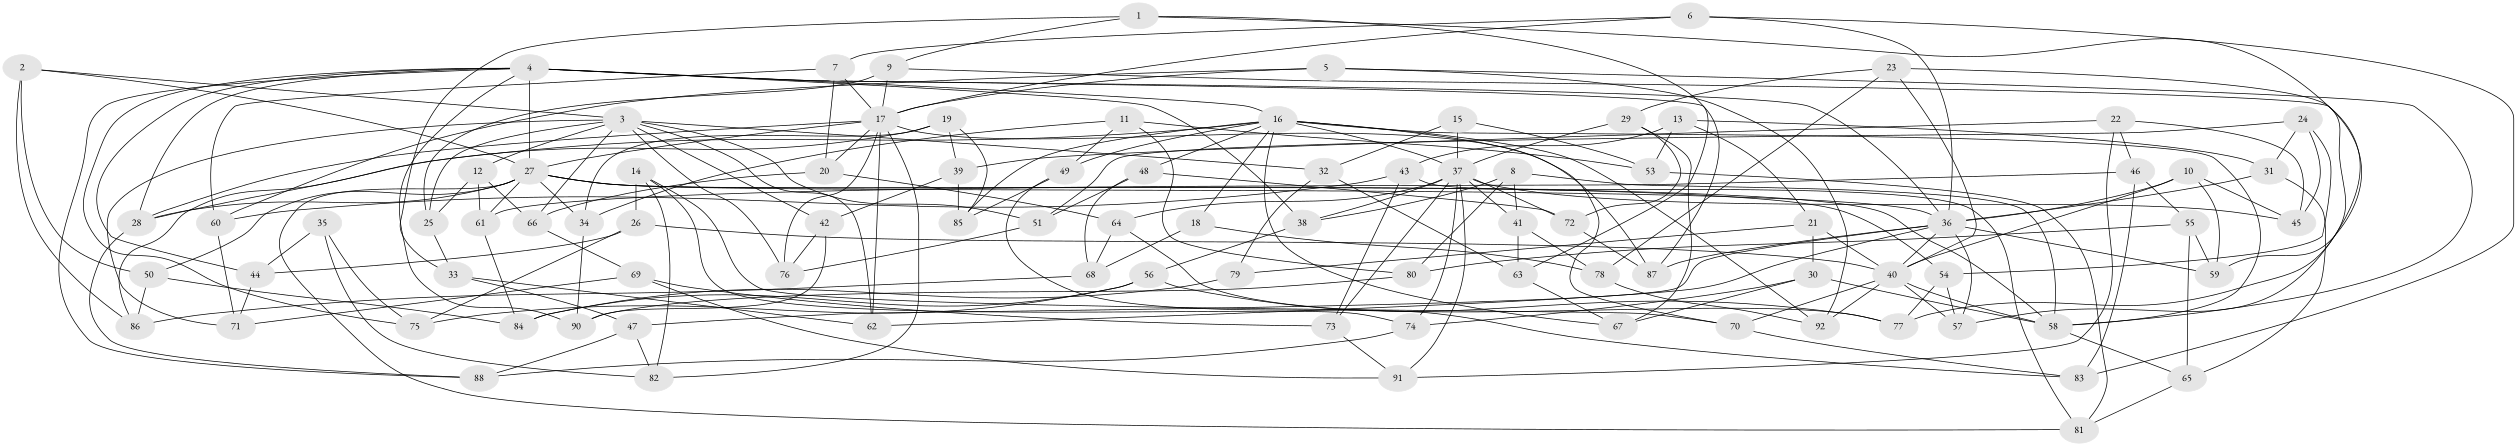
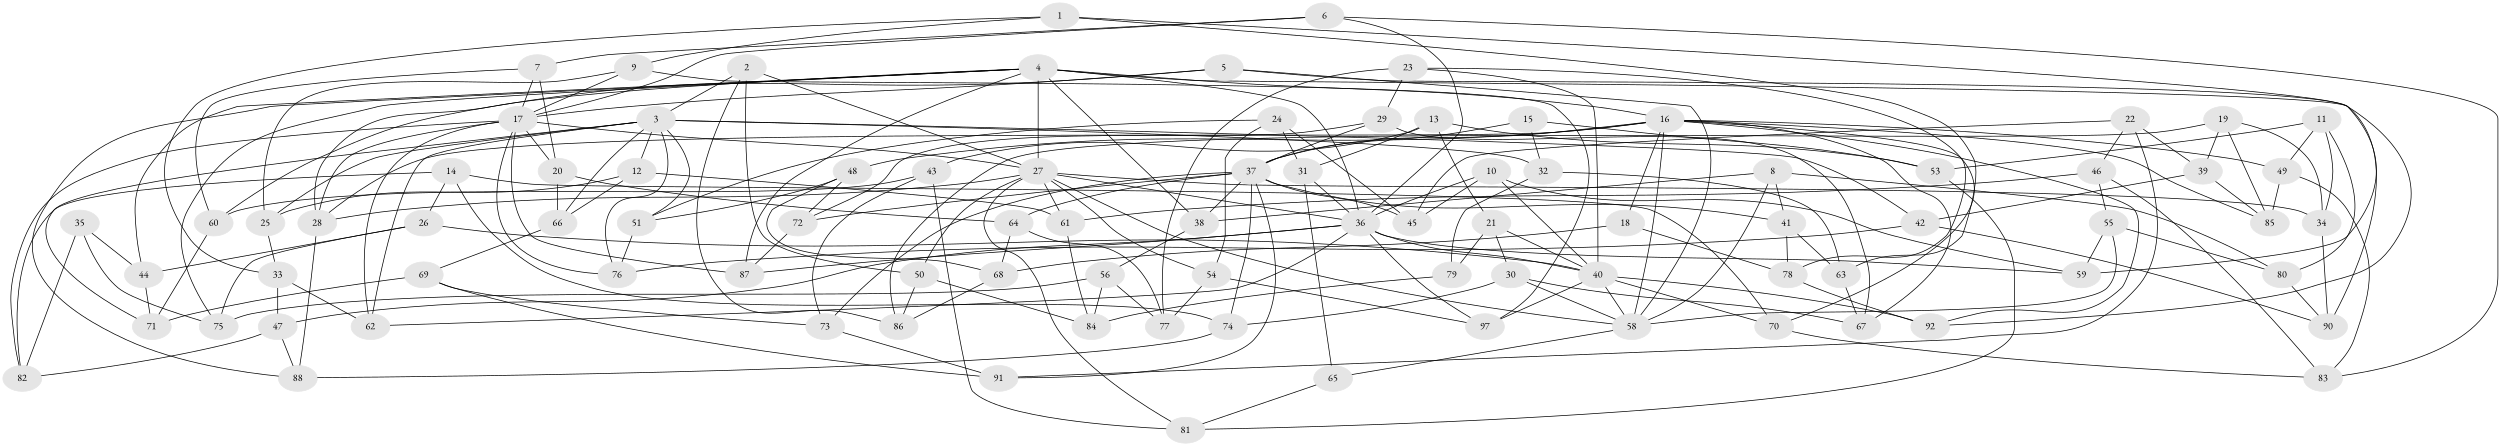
edge "55" -- "65": now "55" -- "58"
node "57": label "57" -> "97"
